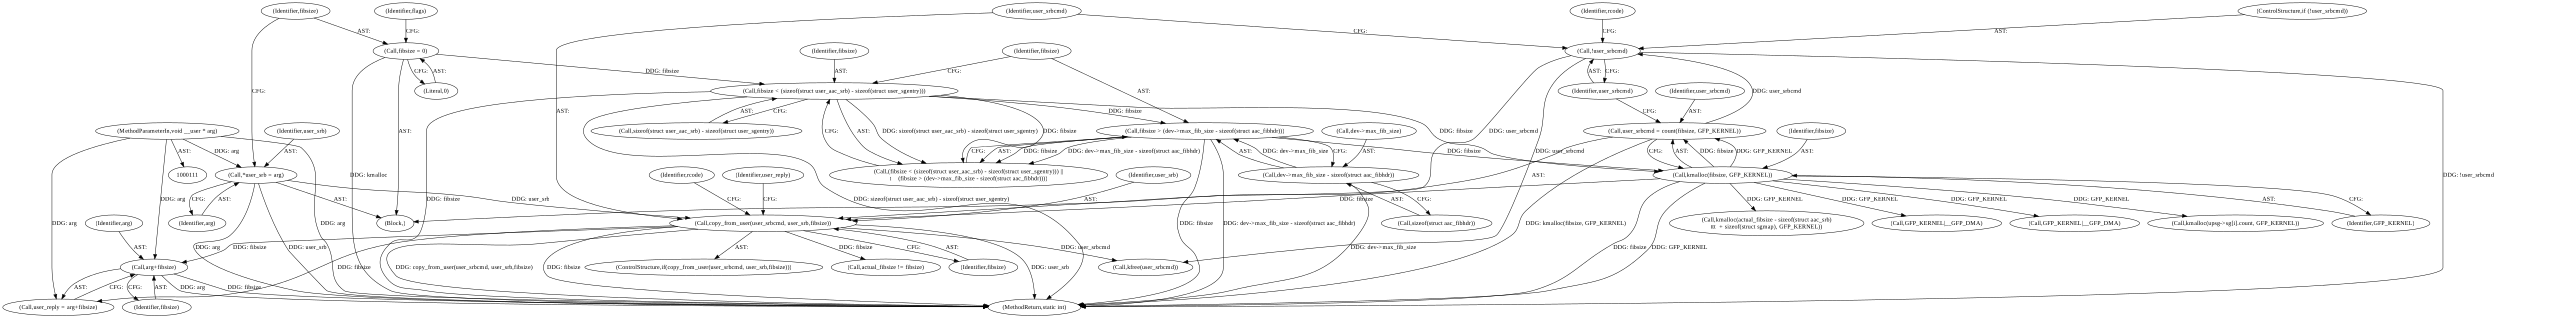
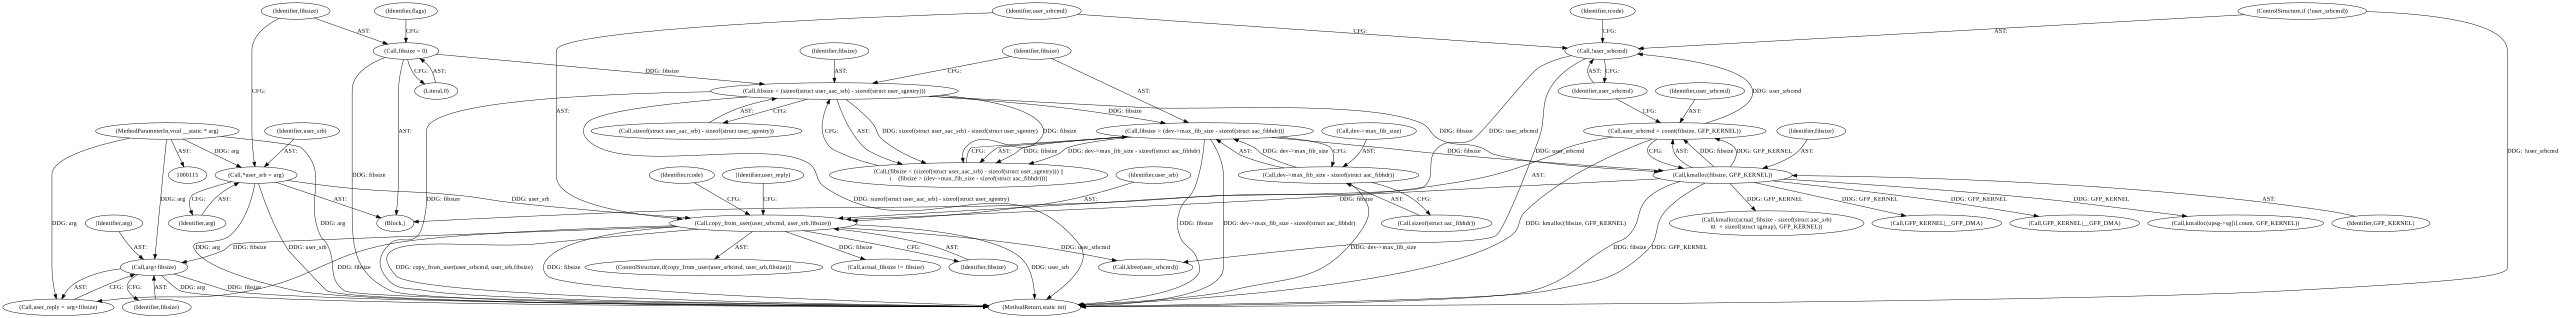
node "(MethodParameterIn,void __user * arg)": label "(MethodParameterIn,void __user * arg)" -> "(MethodParameterIn,void __static * arg)"
node "1000111": label "1000111" -> "1000115"
edge "(Call,fibsize = 0)" -> "(MethodReturn,static int)": label "DDG: kmalloc" -> "DDG: fibsize"
edge "(Call,kmalloc(fibsize, GFP_KERNEL))" -> "(Identifier,GFP_KERNEL)": removed, label "CFG:"
edge "(Call,!user_srbcmd)" -> "(MethodReturn,static int)": now "(ControlStructure,if (!user_srbcmd))" -> "(MethodReturn,static int)"
